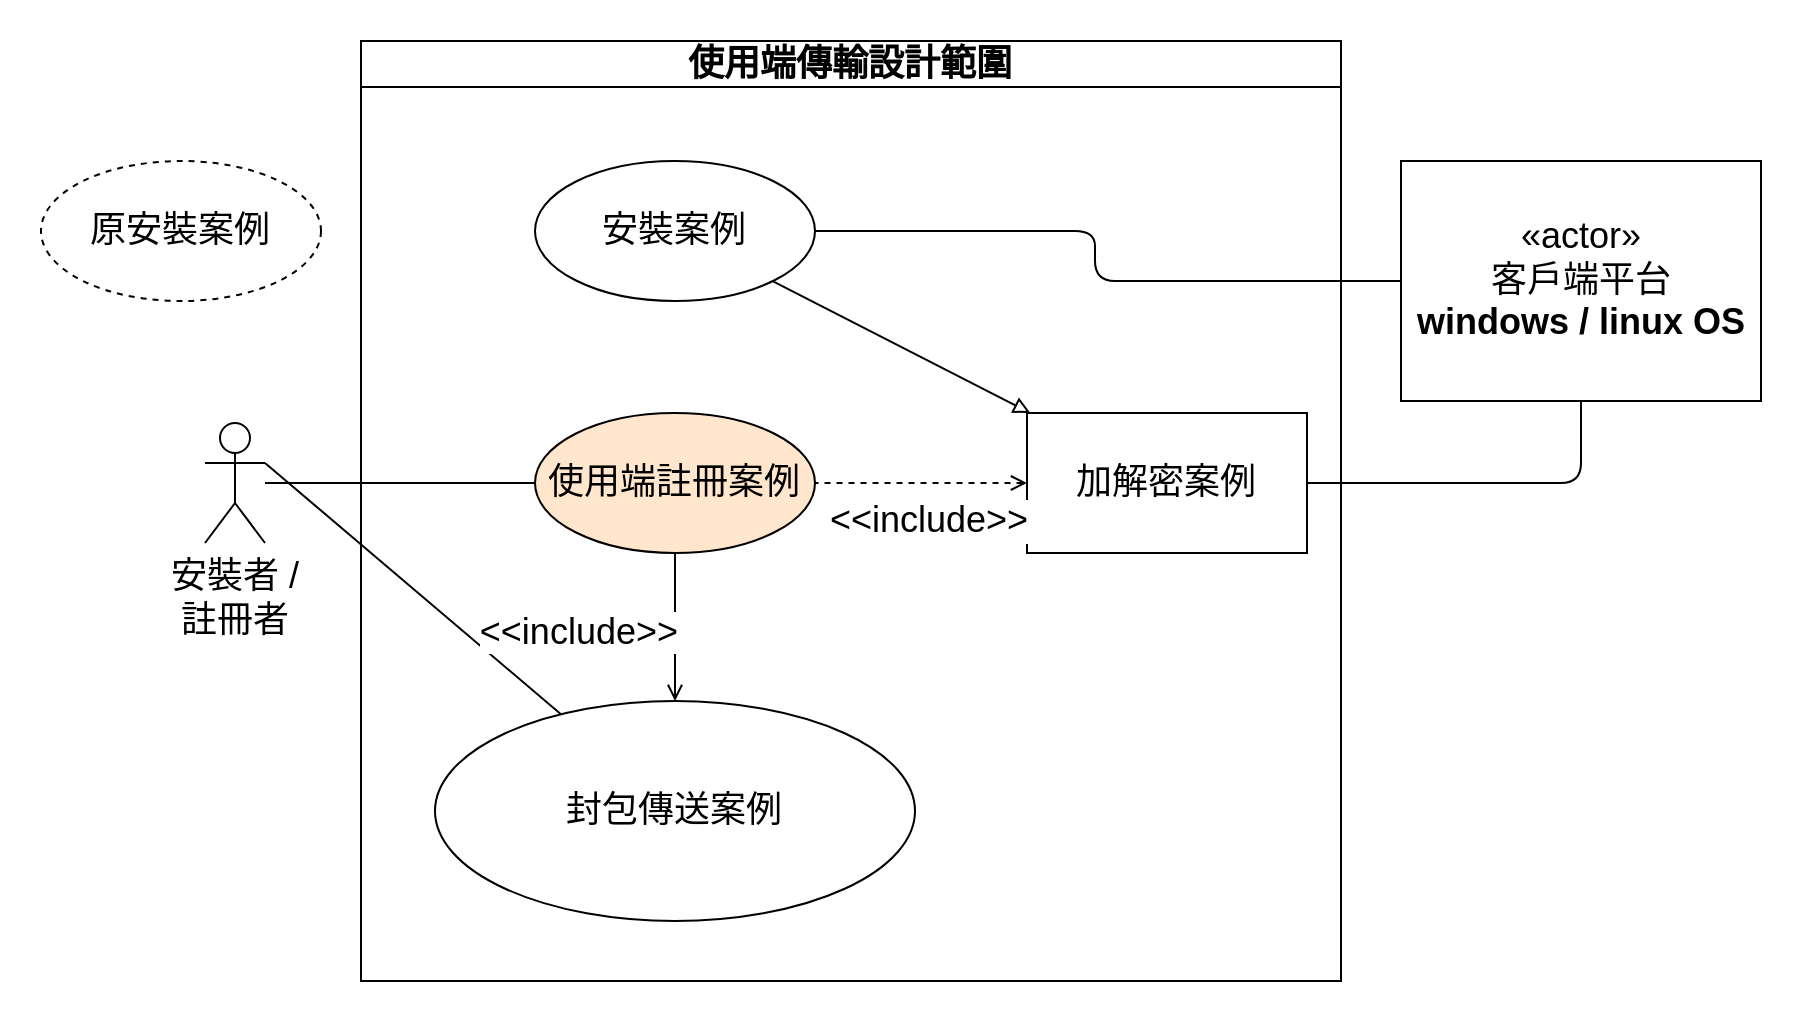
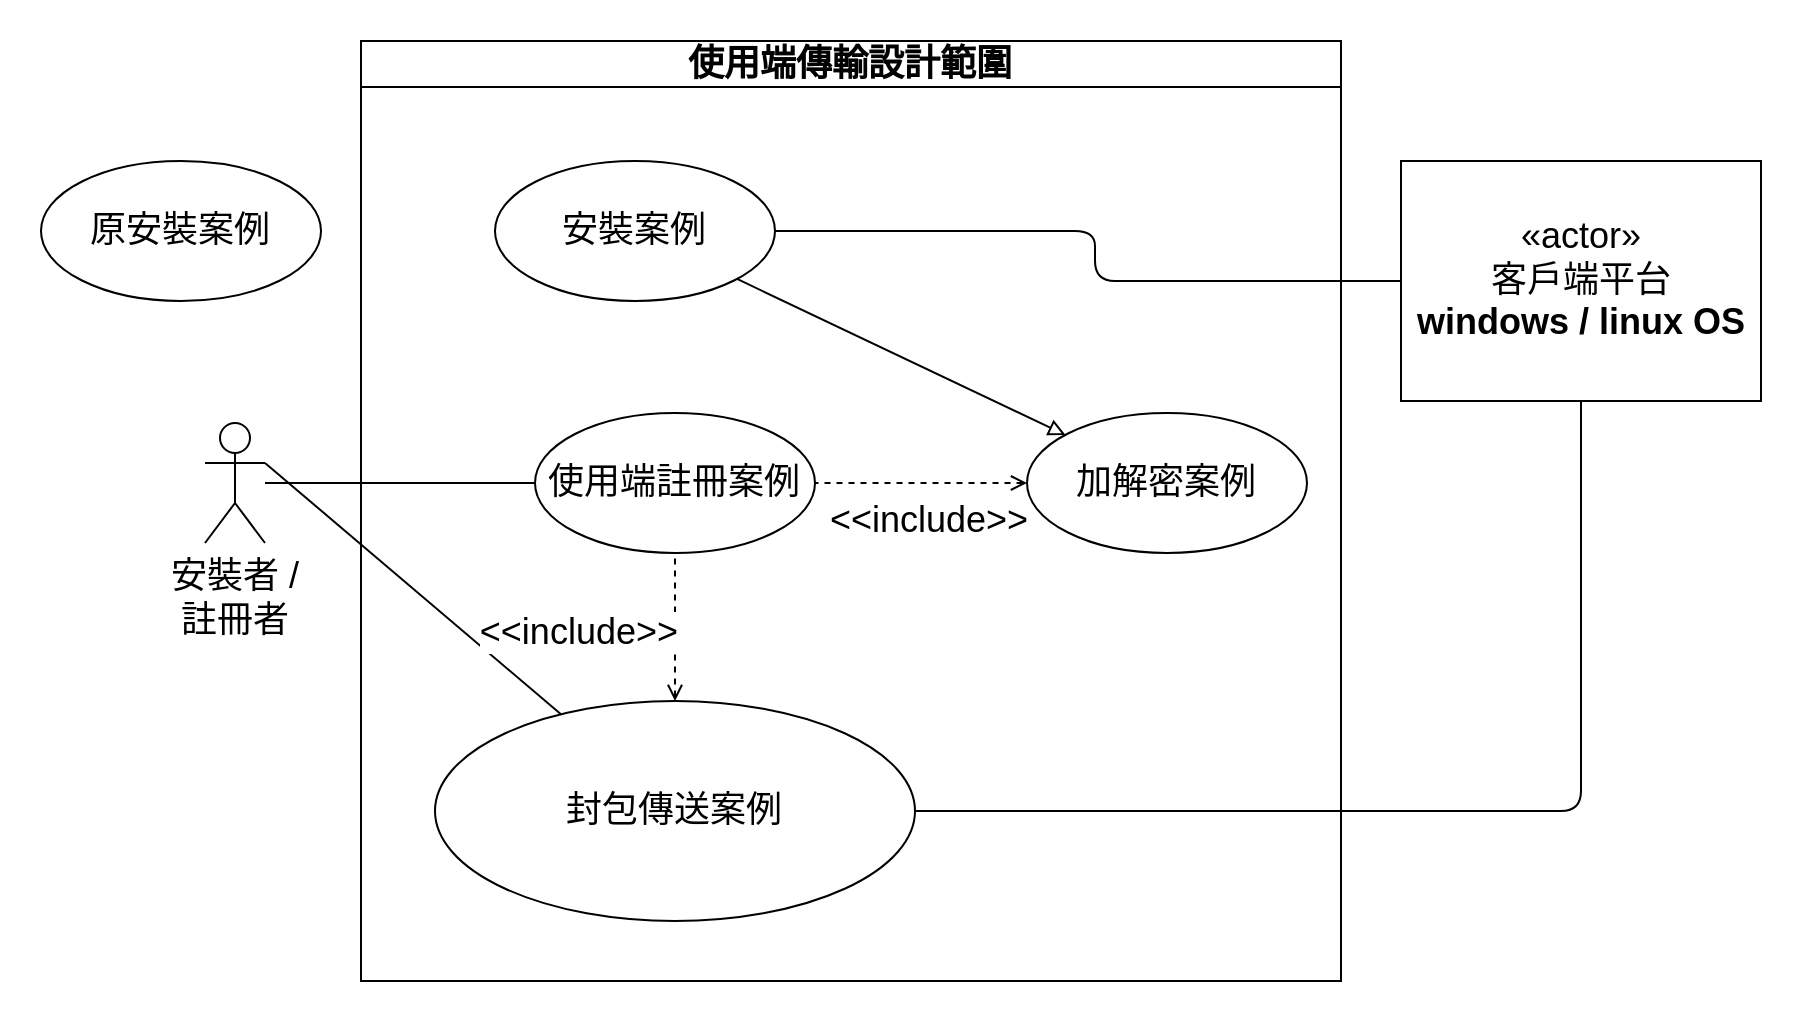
node "原安裝案例": style dashed -> solid
node "安裝案例": moved (675, 231) -> (635, 231)
node "使用端註冊案例": fillcolor #ffe6cc -> #ffffff
node "加解密案例": shape rectangle -> ellipse
edge "«actor» 客戶端平台 windows / linux OS" -- "加解密案例": removed
edge "使用端註冊案例" -> "封包傳送案例": style solid -> dashed
edge "«actor» 客戶端平台 windows / linux OS" -- "封包傳送案例": added
